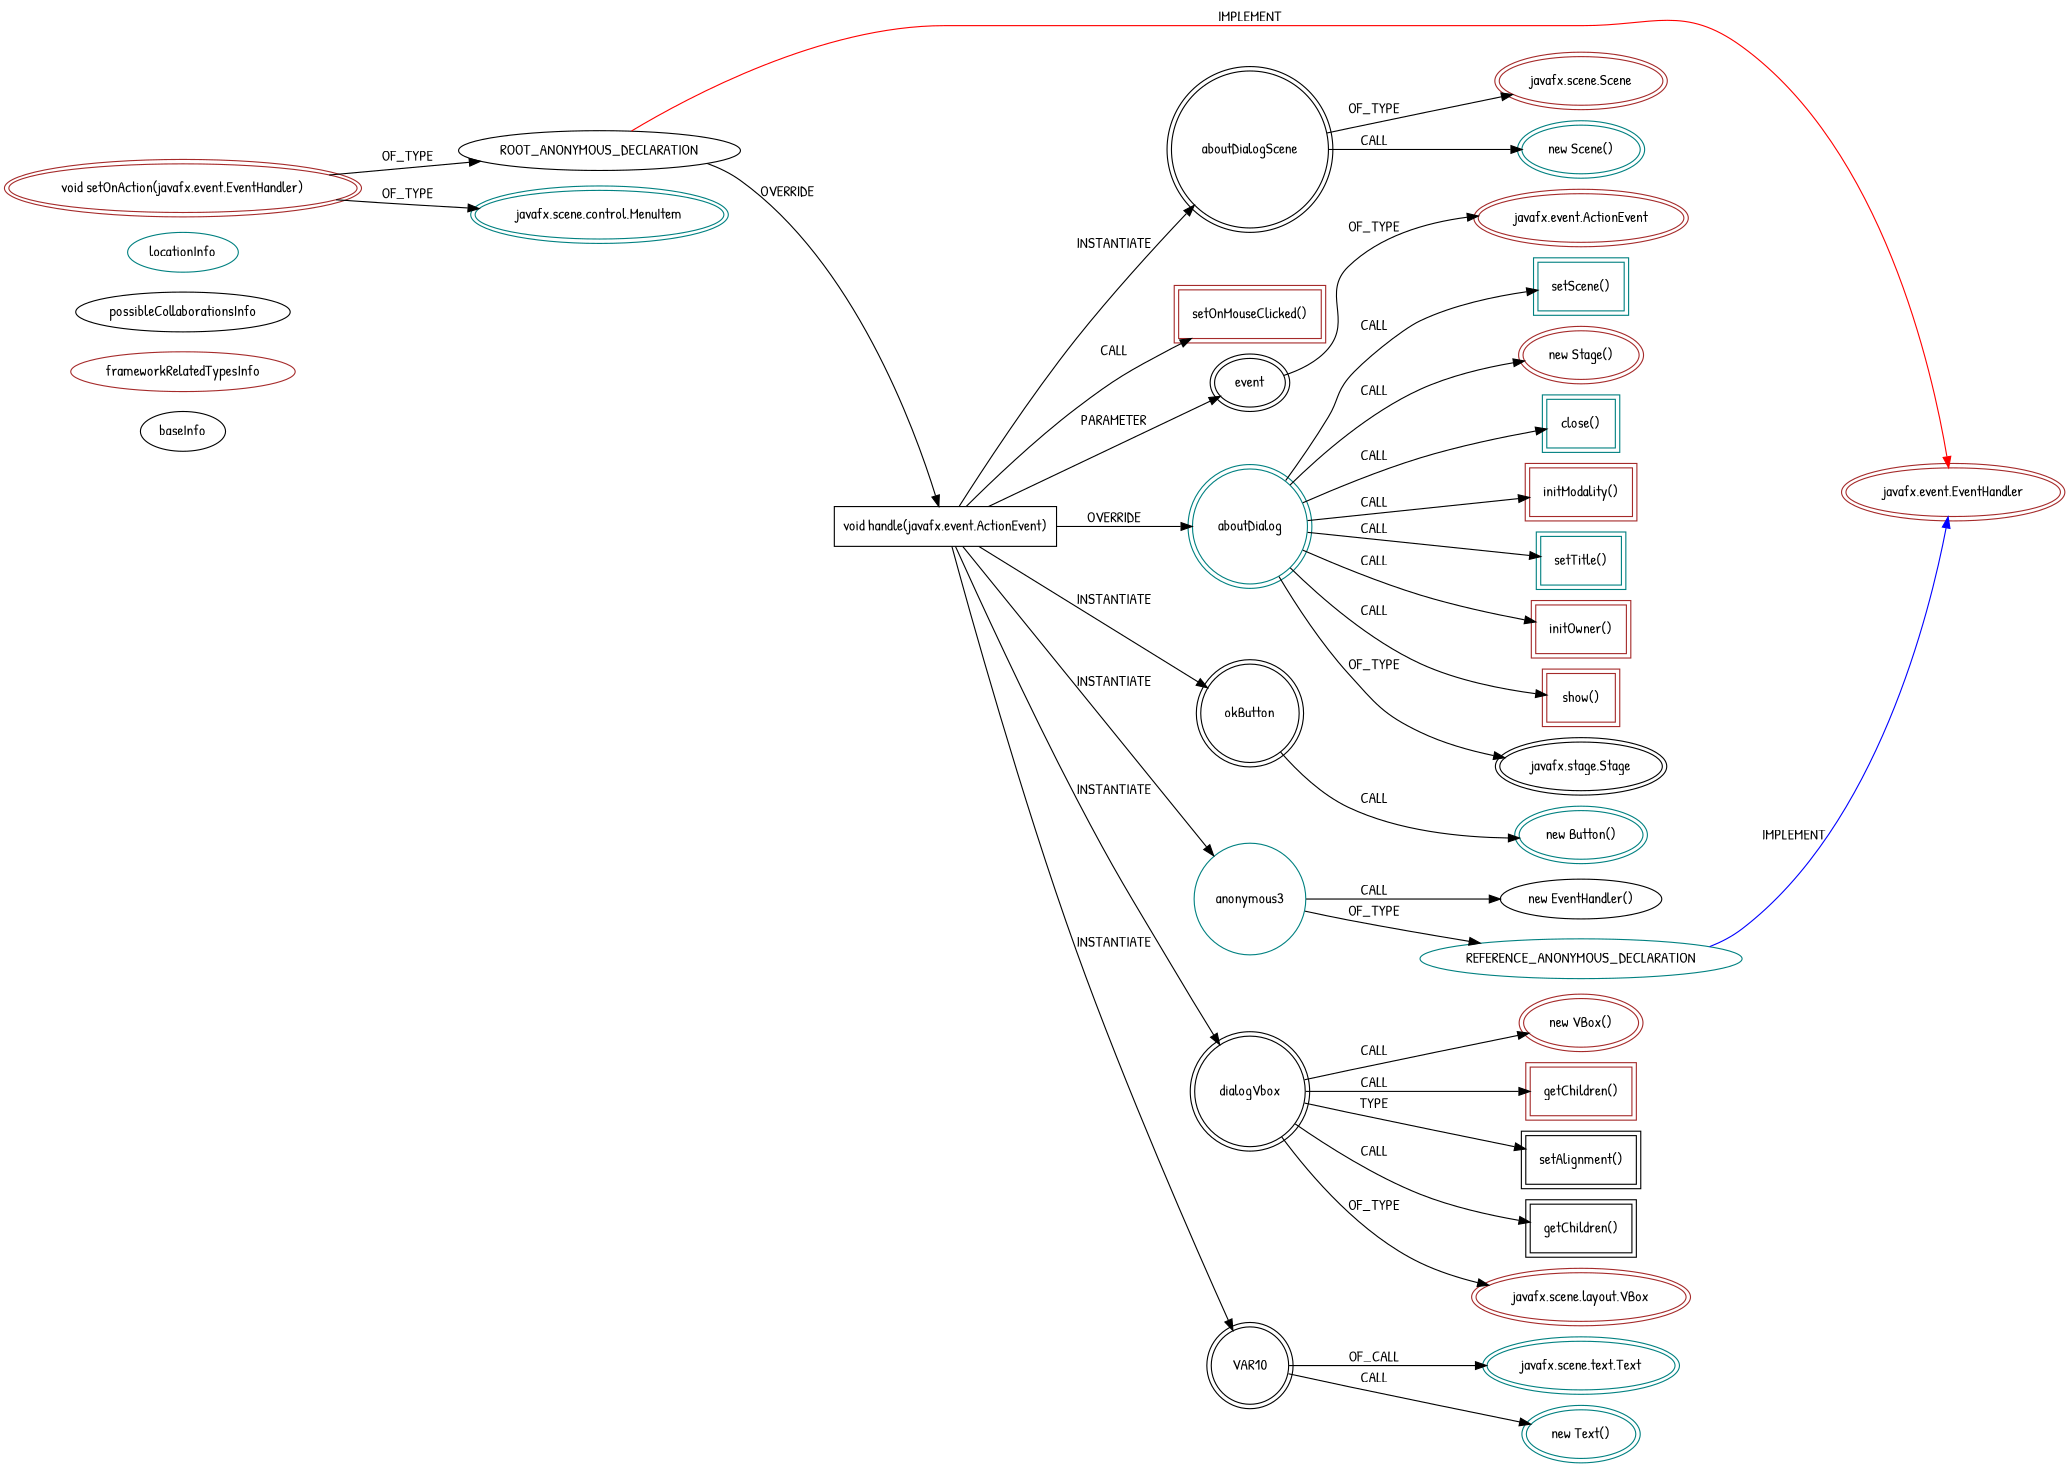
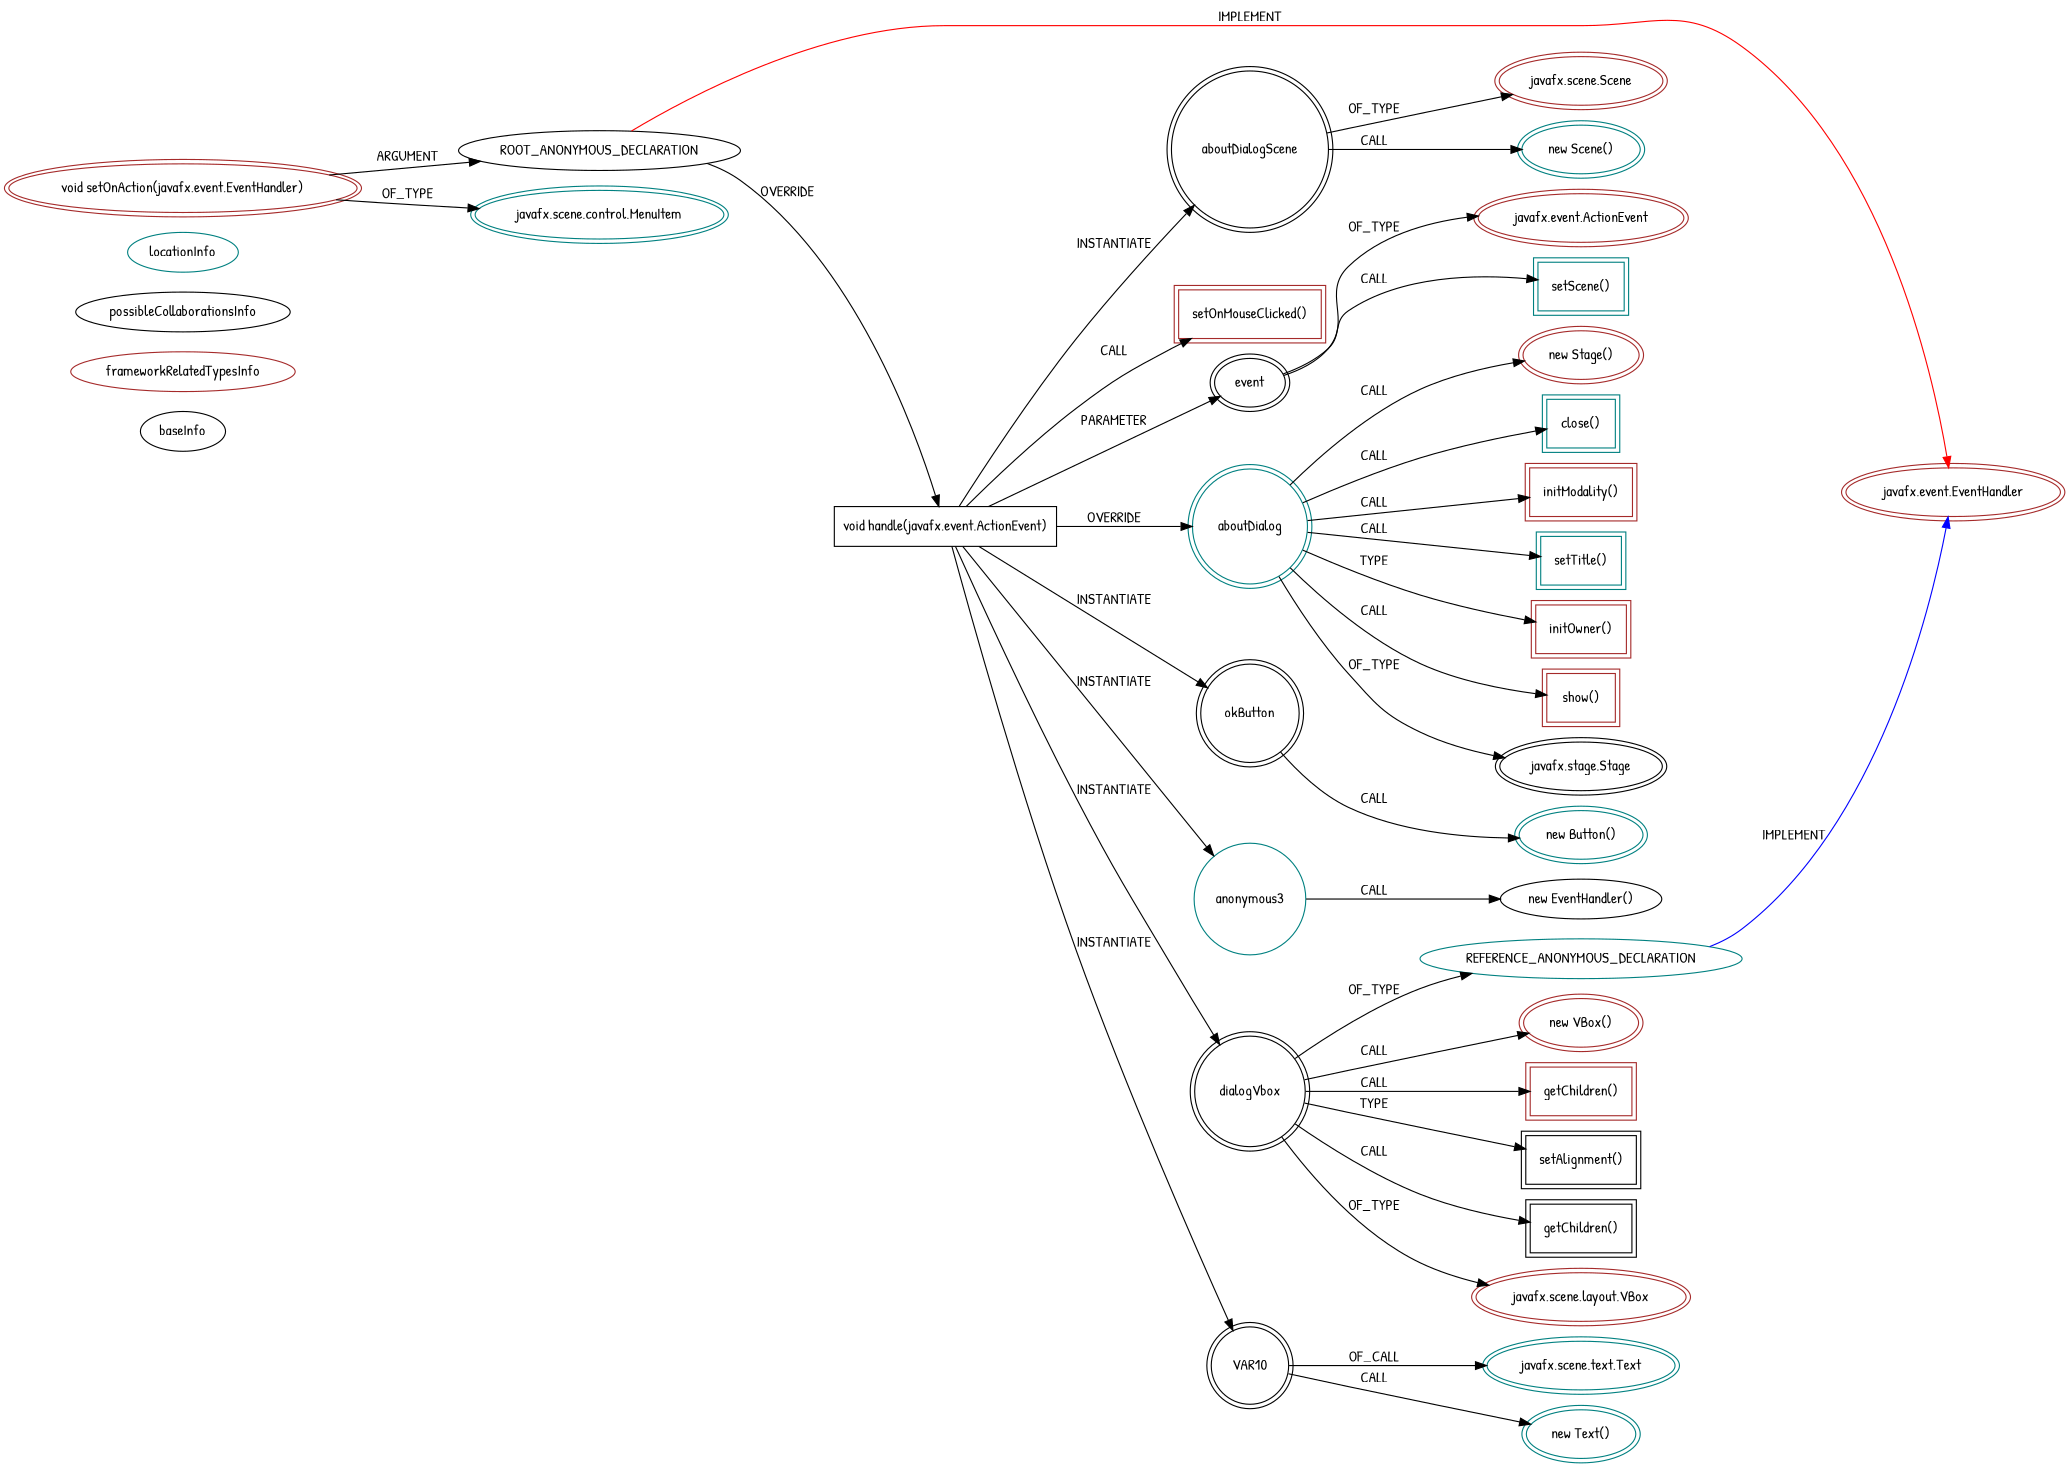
edge "void setOnAction(javafx.event.EventHandler)" -> "ROOT_ANONYMOUS_DECLARATION": label "OF_TYPE" -> "ARGUMENT"
edge "aboutDialog" -> "setScene()": now "event" -> "setScene()"
edge "aboutDialog" -> "initOwner()": label "CALL" -> "TYPE"
edge "anonymous3" -> "REFERENCE_ANONYMOUS_DECLARATION": now "dialogVbox" -> "REFERENCE_ANONYMOUS_DECLARATION"
